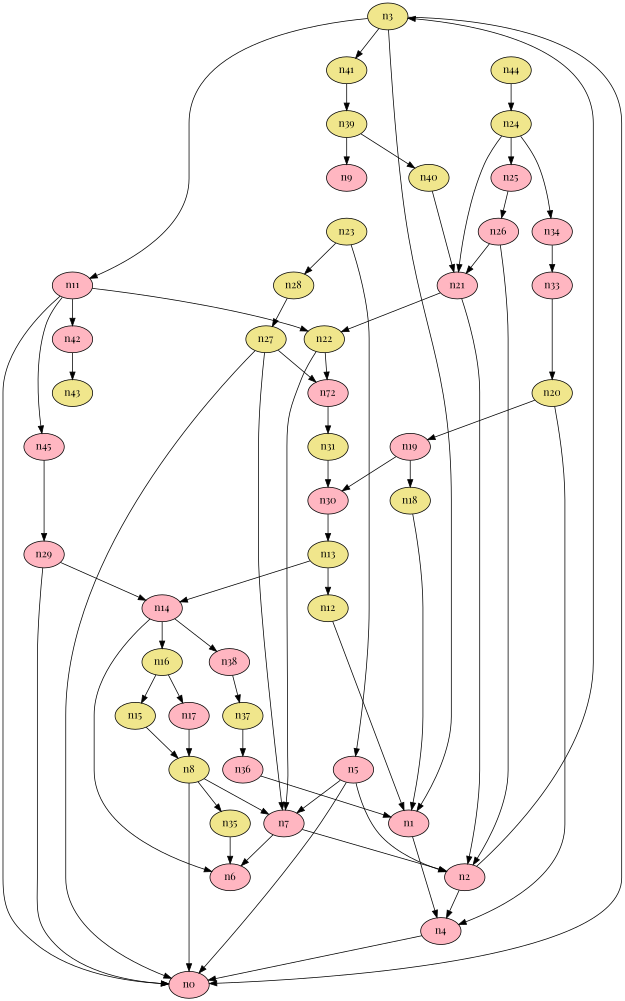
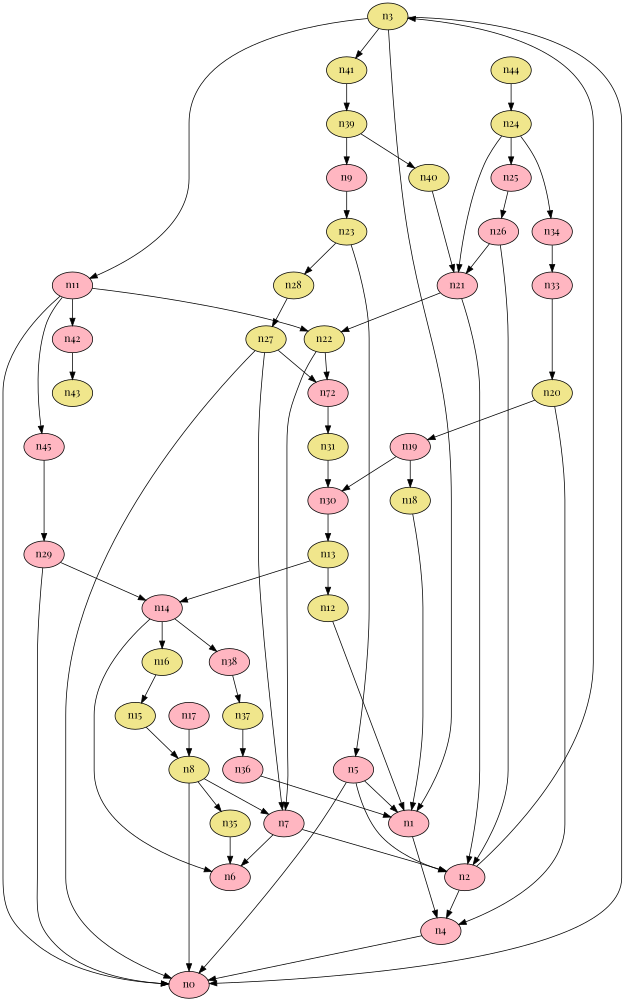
edge "n9" -> "n23": added
edge "n16" -> "n17": removed
edge "n5" -> "n7": now "n5" -> "n1"
